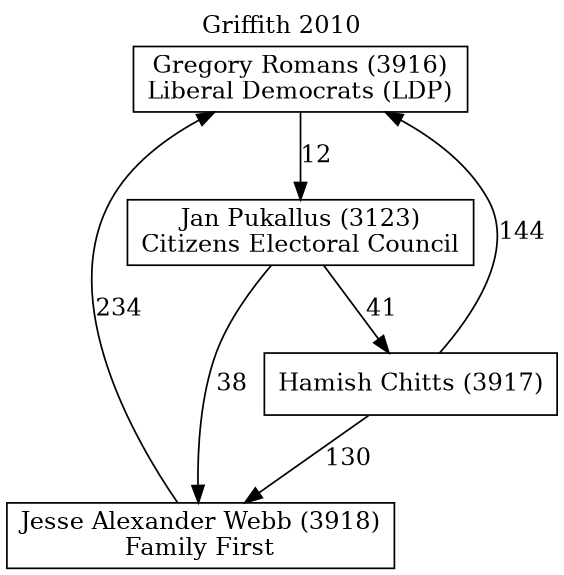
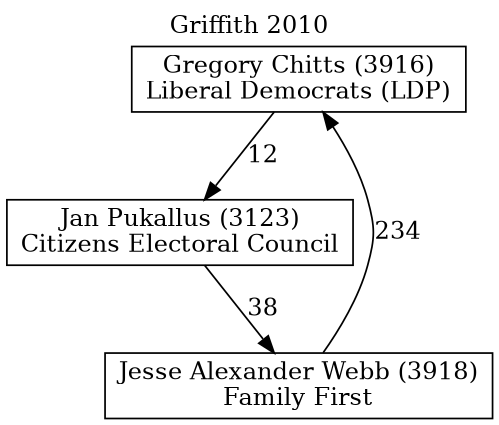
node "Gregory Romans (3916) Liberal Democrats (LDP)": label "Gregory Romans (3916) Liberal Democrats (LDP)" -> "Gregory Chitts (3916) Liberal Democrats (LDP)"
node "Hamish Chitts (3917)": removed
